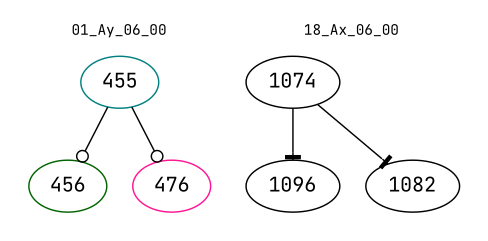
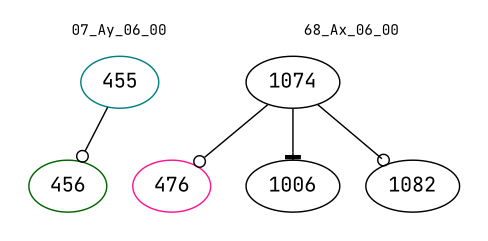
cluster "01_Ay_06_00": label "01_Ay_06_00" -> "07_Ay_06_00"
cluster "18_Ax_06_00": label "18_Ax_06_00" -> "68_Ax_06_00"
edge "455" -> "476": now "1074" -> "476"
edge "1074" -> "1082": arrowhead tee -> odot
node "1096": label "1096" -> "1006"
